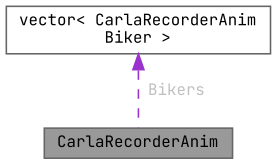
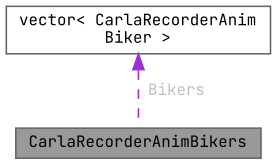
node "CarlaRecorderAnim": label "CarlaRecorderAnim" -> "CarlaRecorderAnimBikers"
